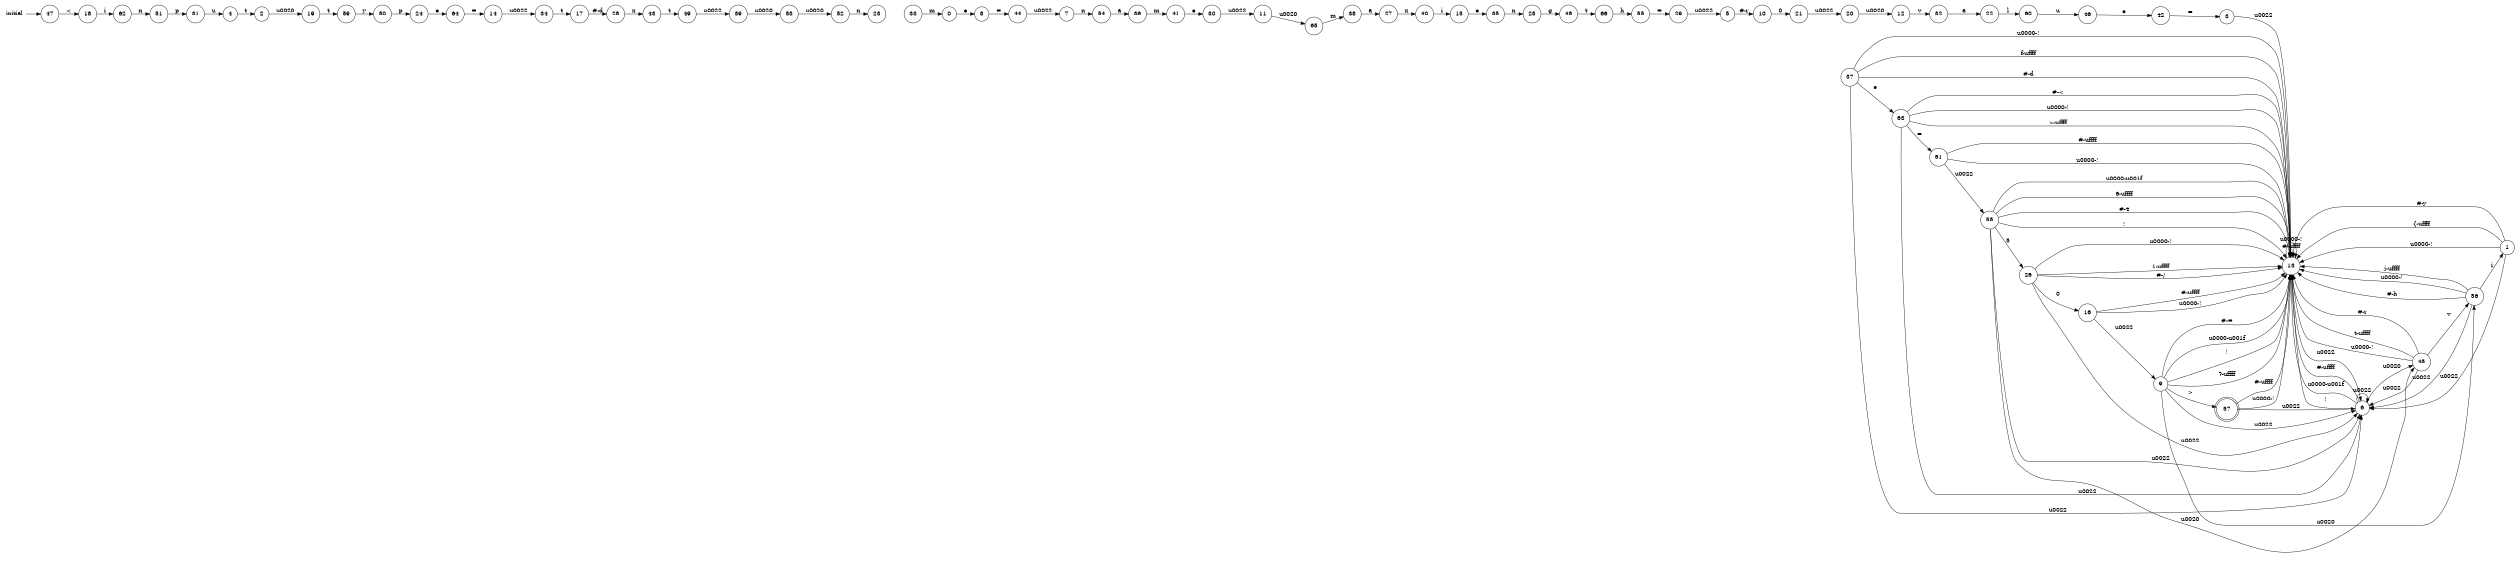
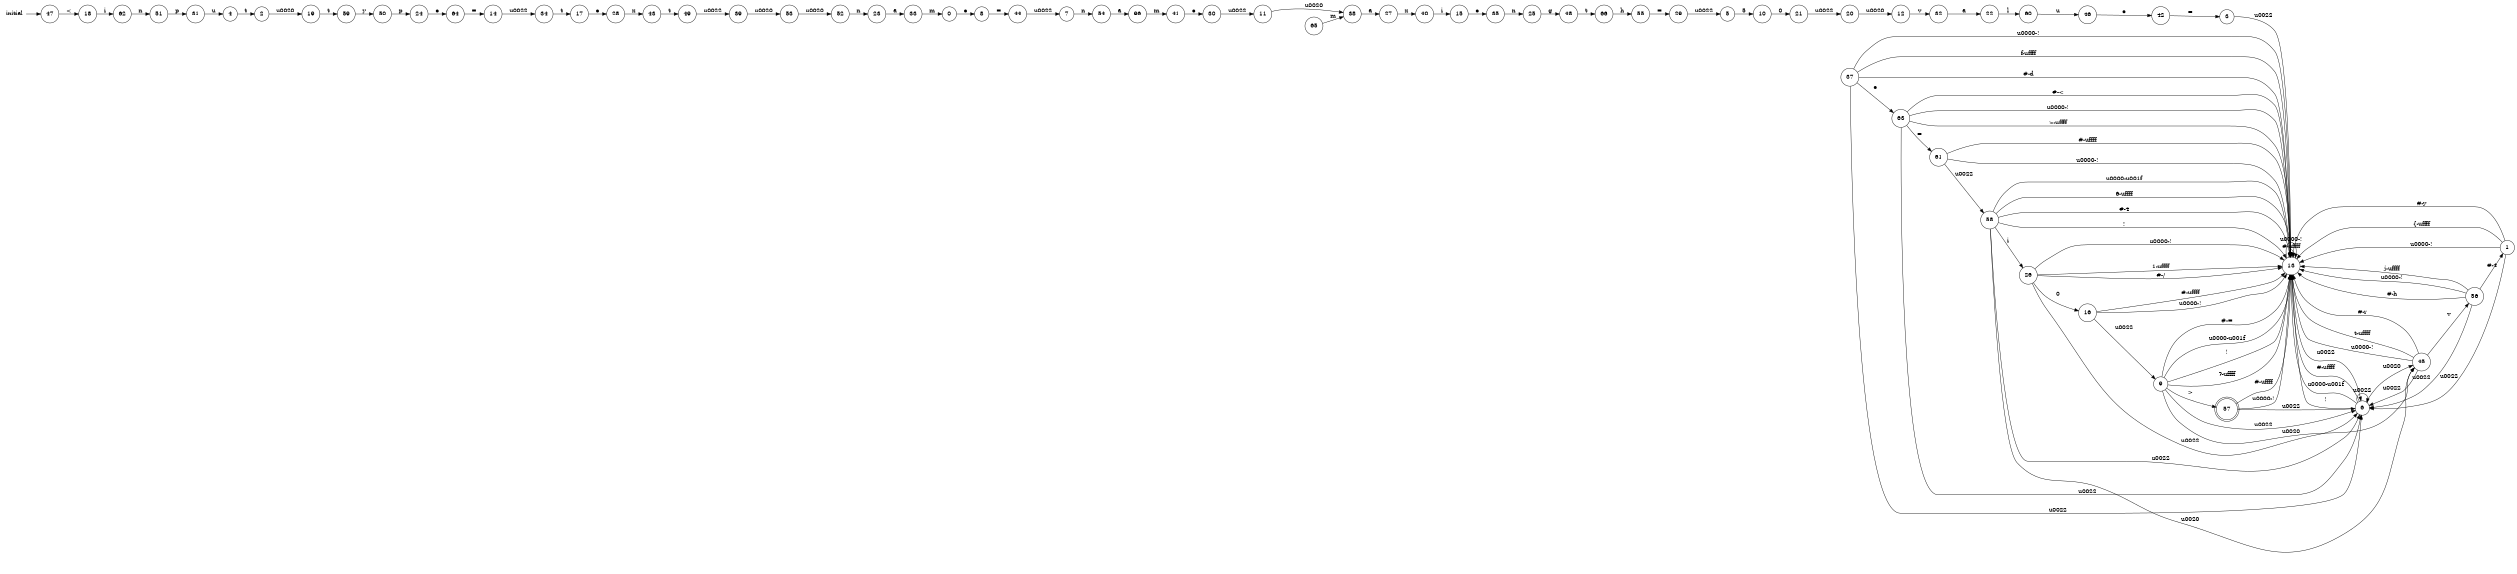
edge "17" -> "28": label "#-d" -> "e"
edge "5" -> "10": label "#-r" -> "5"
edge "23" -> "33": added, label "a"
node "36": label "36" -> "96"
edge "11" -> "65": now "11" -> "38"
edge "58" -> "26": label "5" -> "i"
edge "56" -> "1": label "i" -> "#-4"
edge "9" -> "56": now "9" -> "45"
